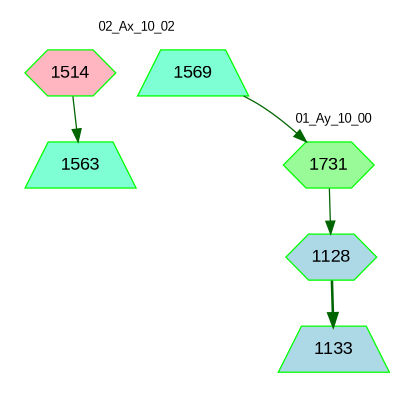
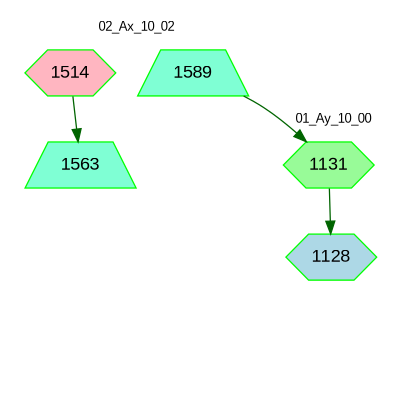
node "1569": label "1569" -> "1589"
node "1731": label "1731" -> "1131"
node "1133": removed
